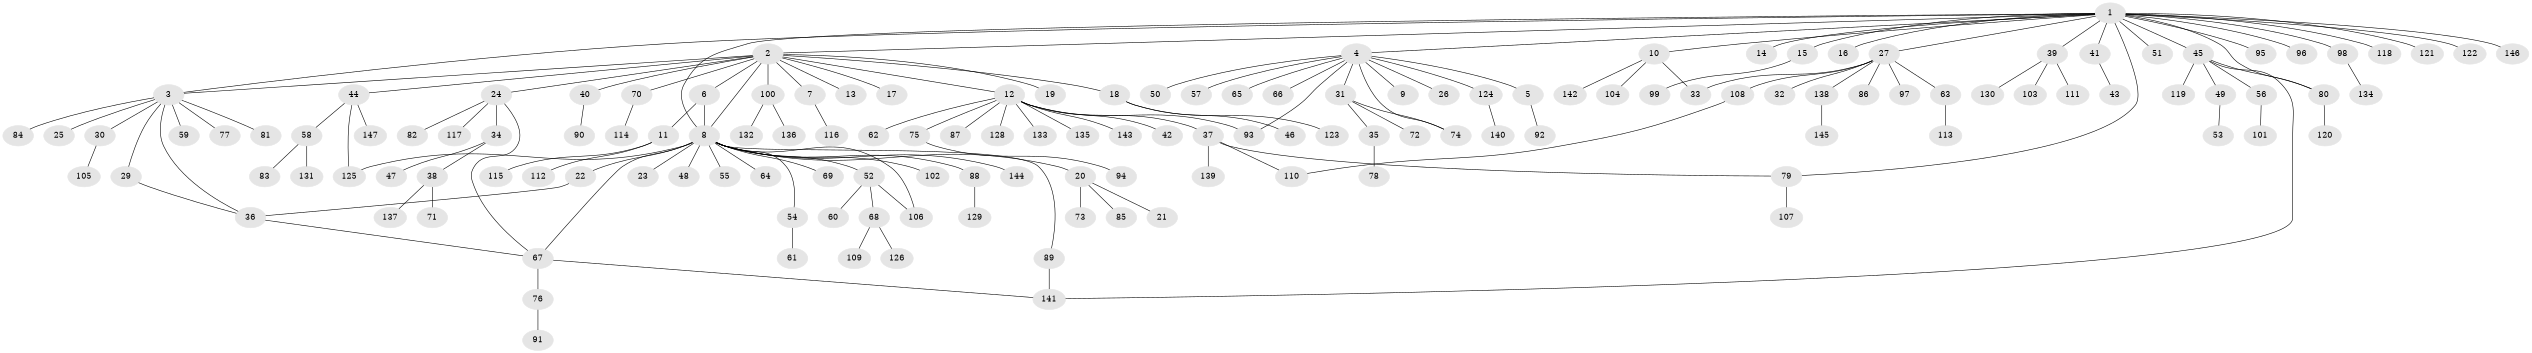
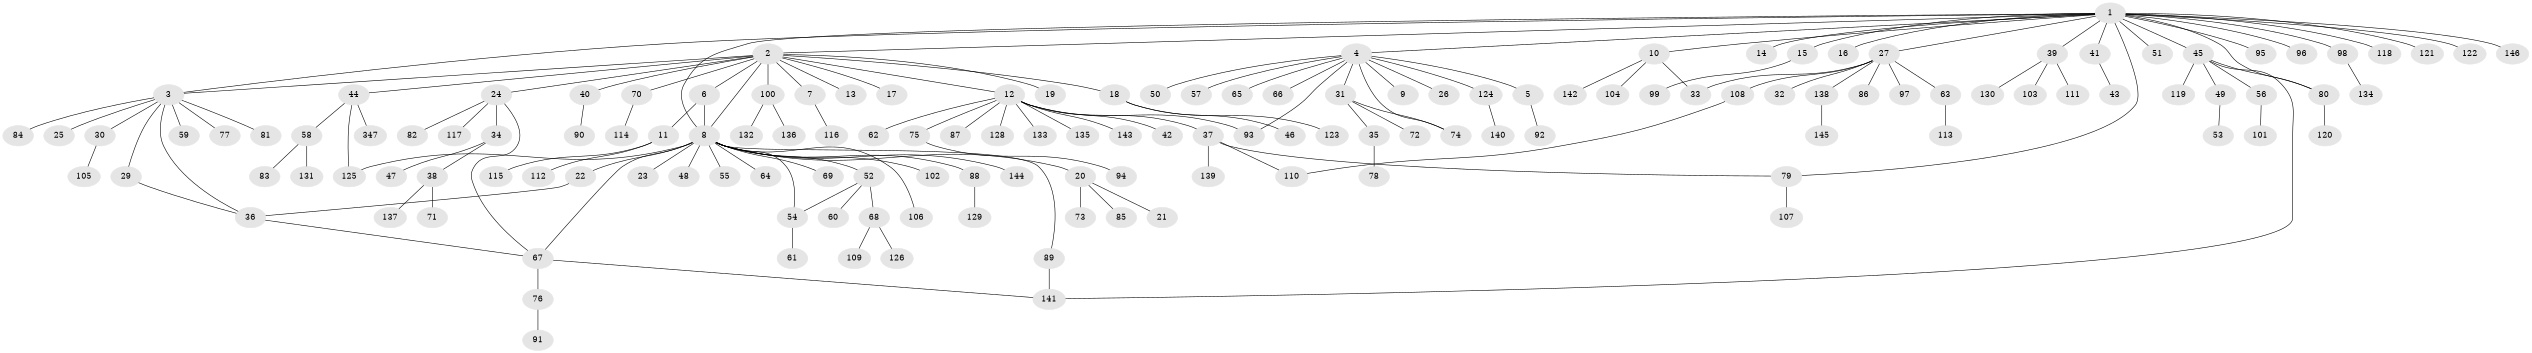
node "147": label "147" -> "347"
edge "52" -- "106": now "52" -- "54"
